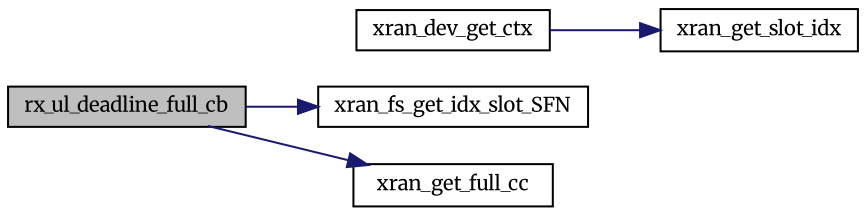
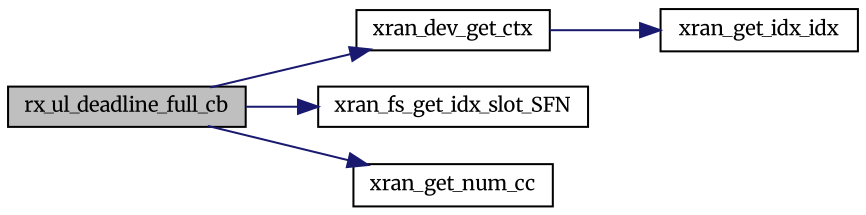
node "xran_get_slot_idx": label "xran_get_slot_idx" -> "xran_get_idx_idx"
edge "rx_ul_deadline_full_cb" -> "xran_dev_get_ctx": added
node "xran_get_full_cc": label "xran_get_full_cc" -> "xran_get_num_cc"
